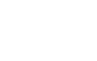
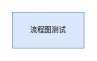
node "流程图测试": added
